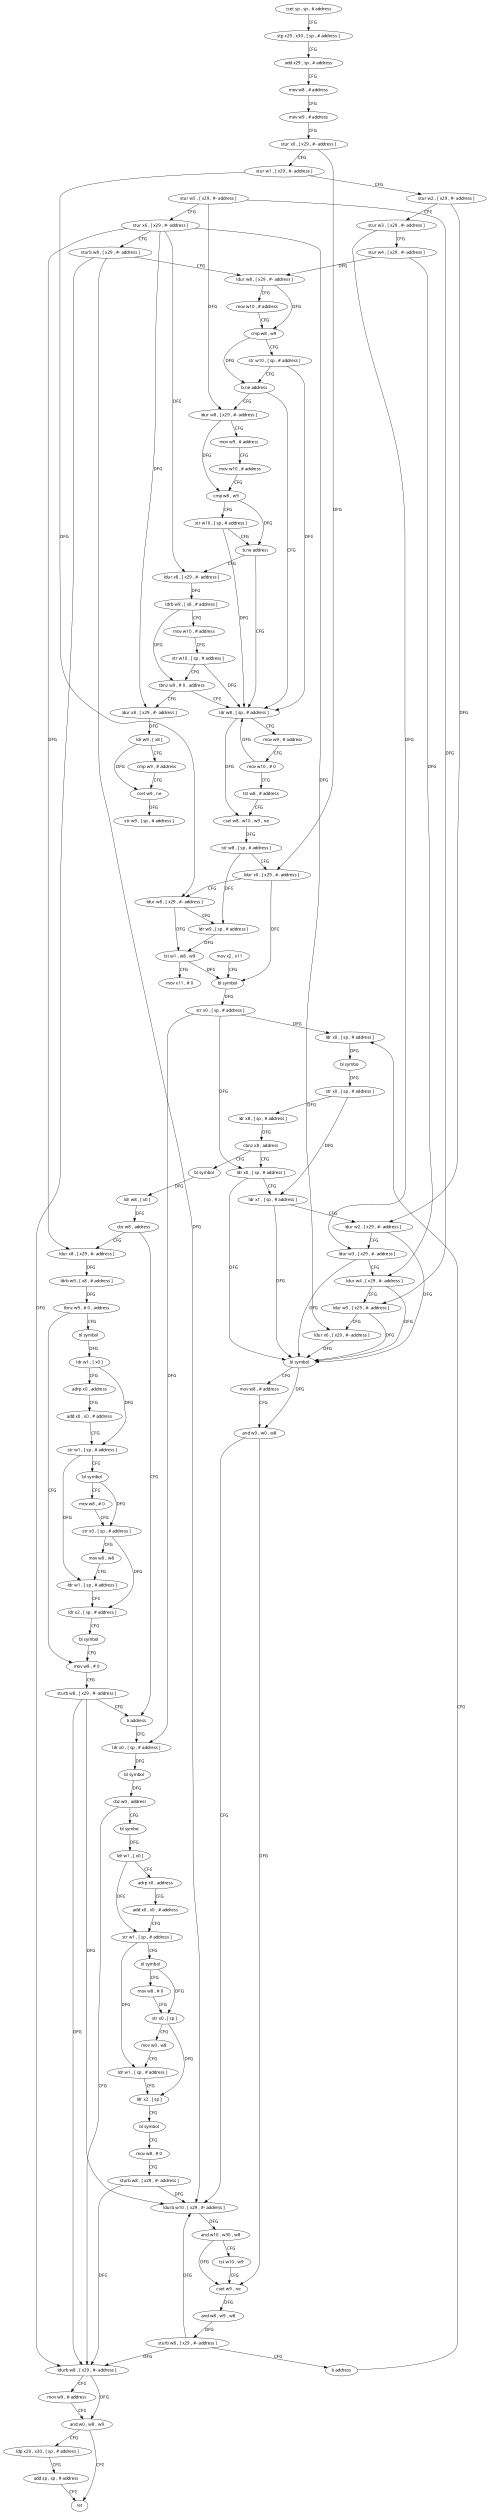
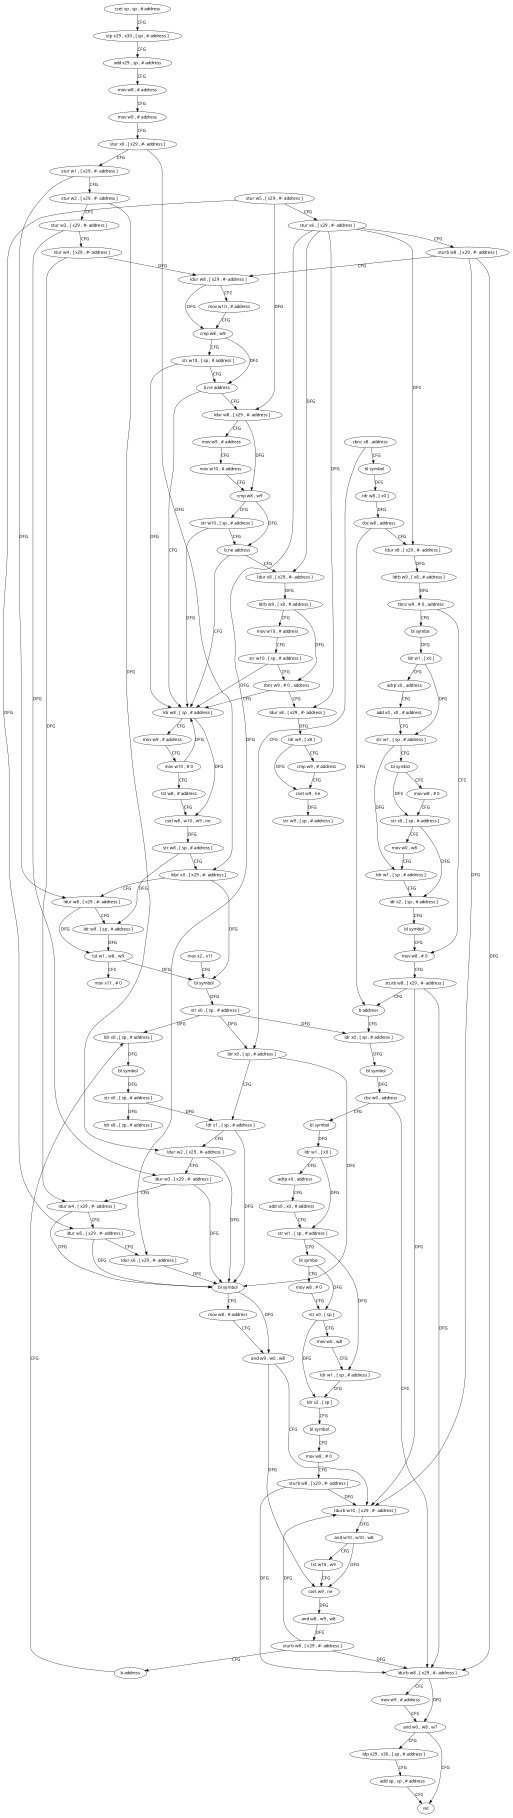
edge "ldr x8 , [ sp , # address ]" -> "cbnz x8 , address": removed, label "DFG"
node "and w10 , w30 , w8": label "and w10 , w30 , w8" -> "and w10 , w10 , w8"
node "and w0 , w8 , w9": label "and w0 , w8 , w9" -> "and w0 , w8 , w7"
